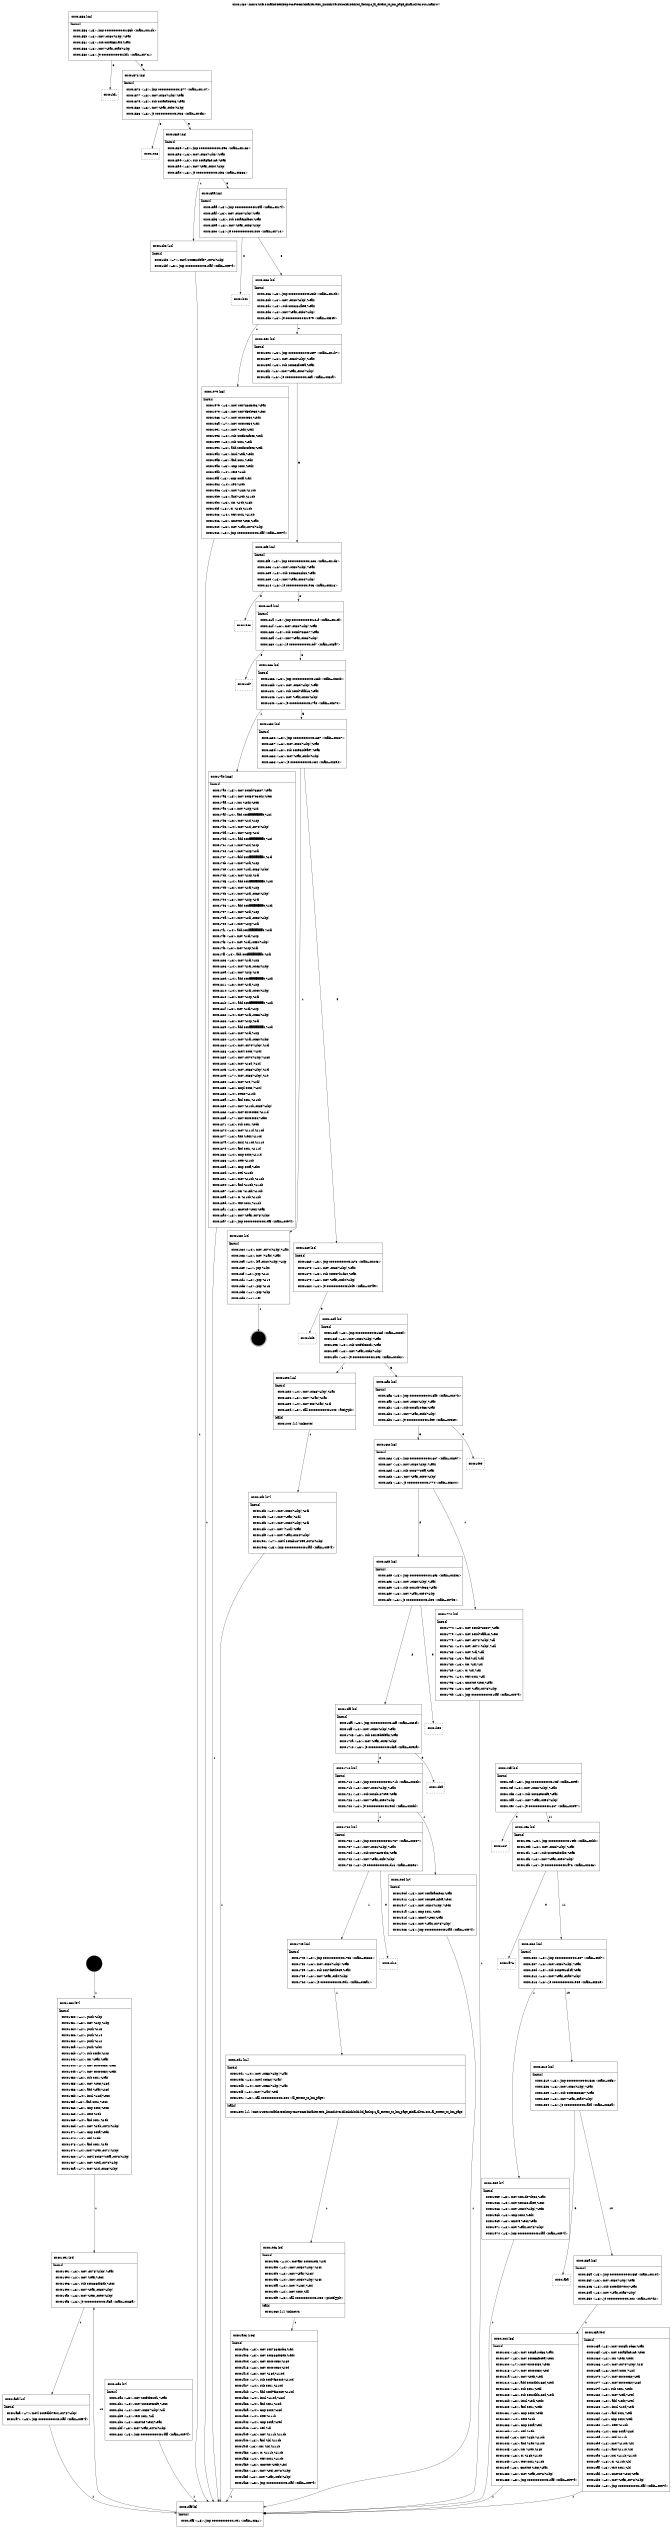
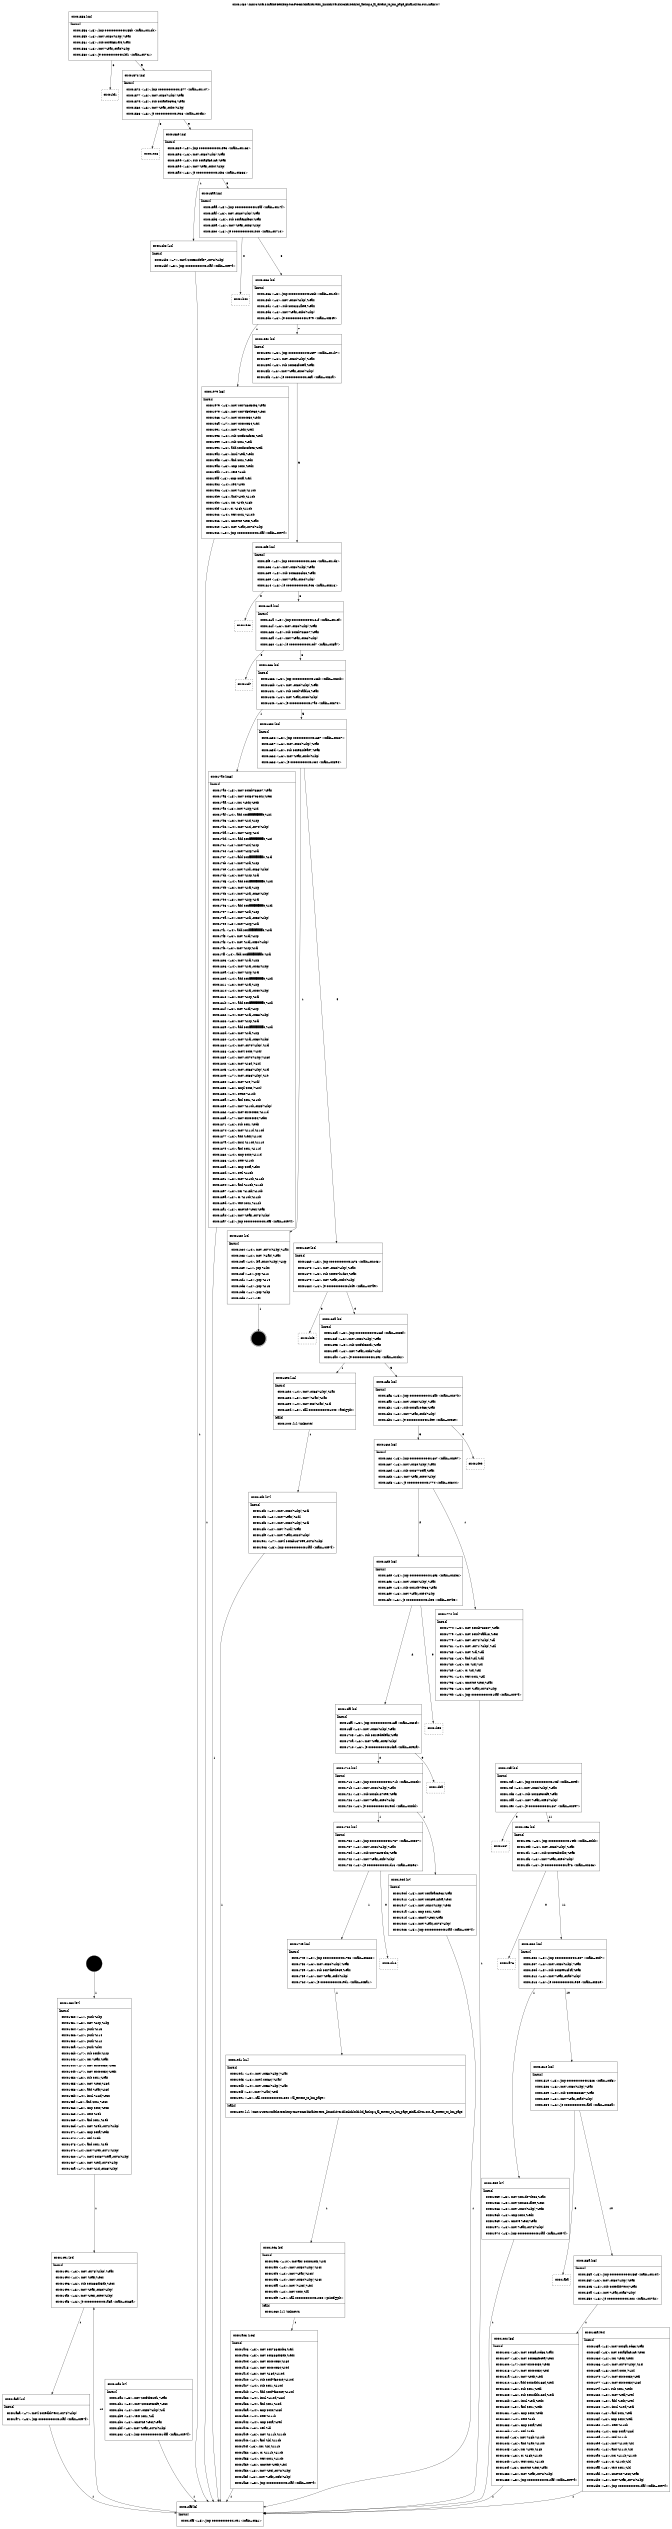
edge "0x40166e [28]" -> "0x40168a [28]": added, label "4"
